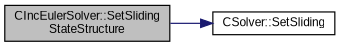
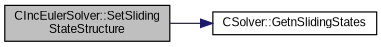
node "CSolver::SetSliding": label "CSolver::SetSliding" -> "CSolver::GetnSlidingStates"
